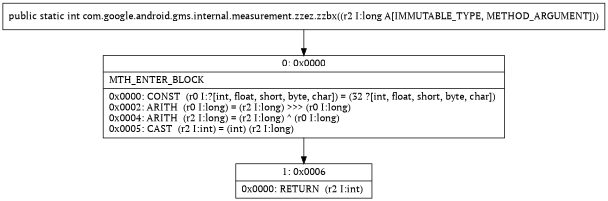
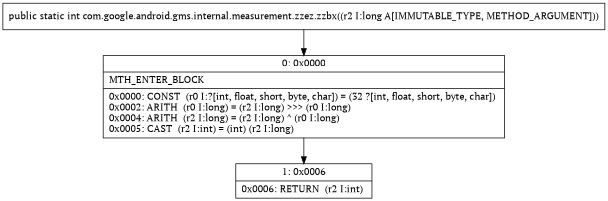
node "1: 0x0006": text "0x0000: RETURN  (r2 I:int)" -> "0x0006: RETURN  (r2 I:int)"
